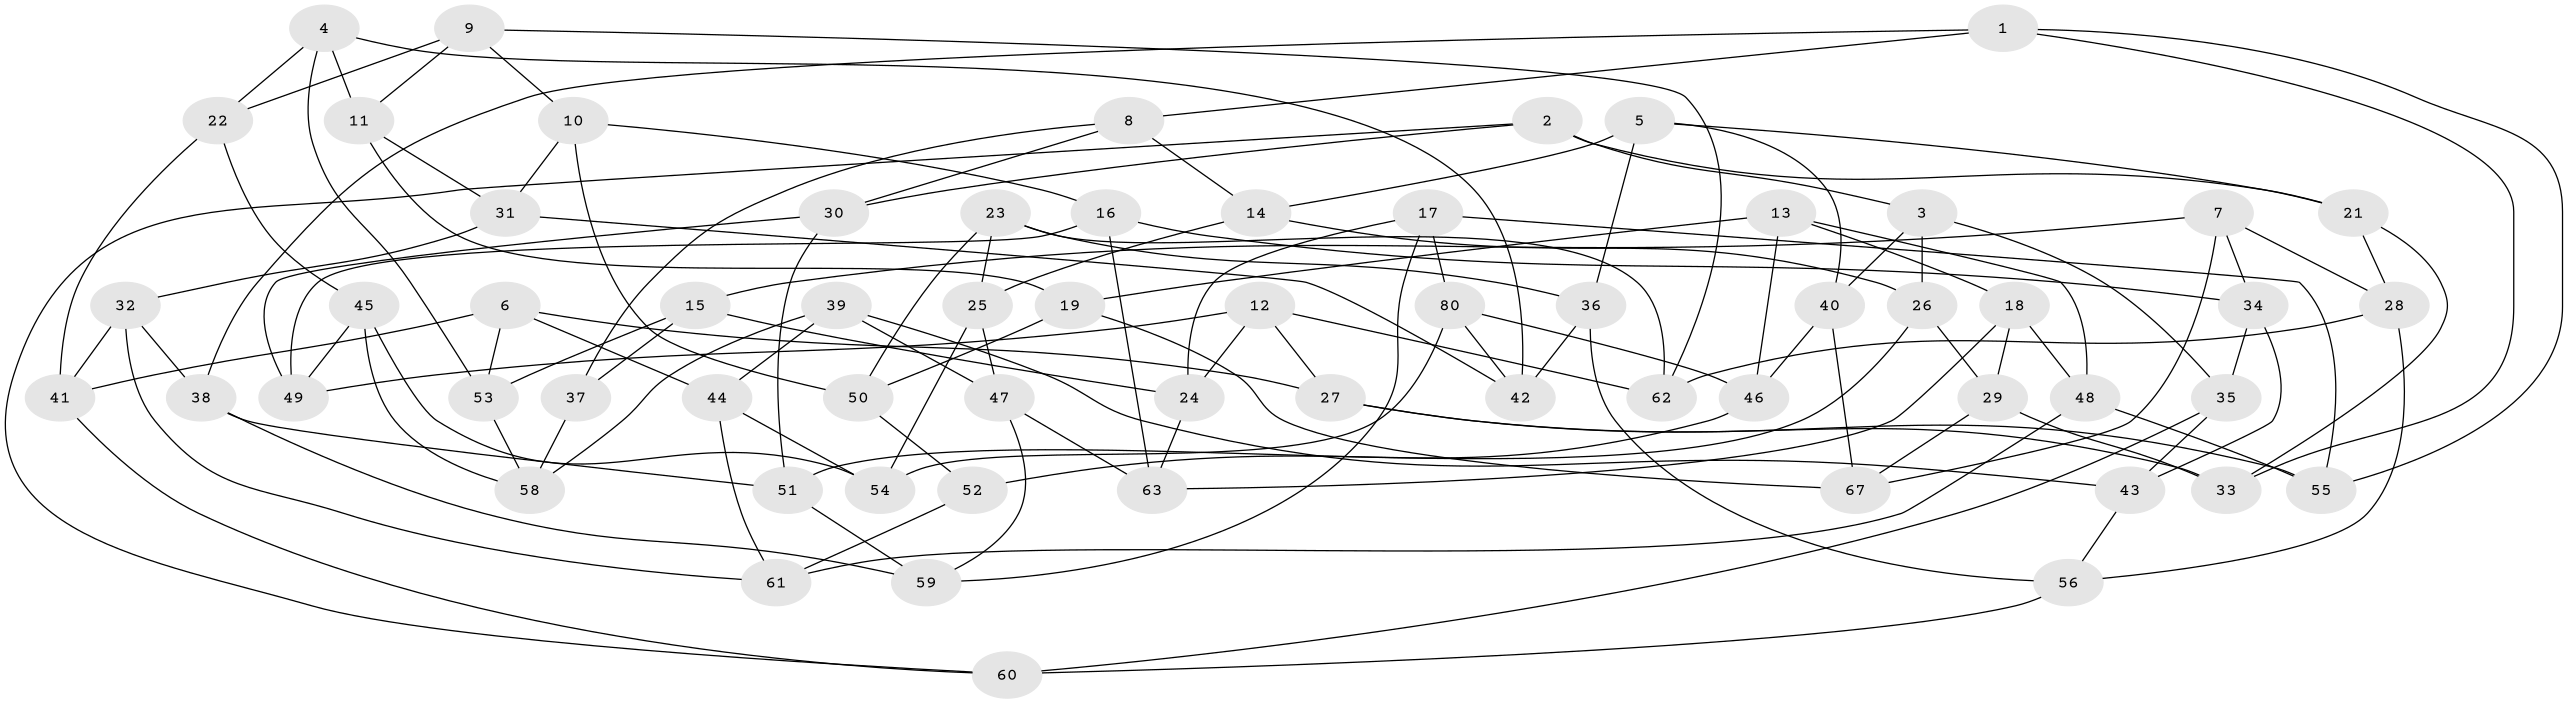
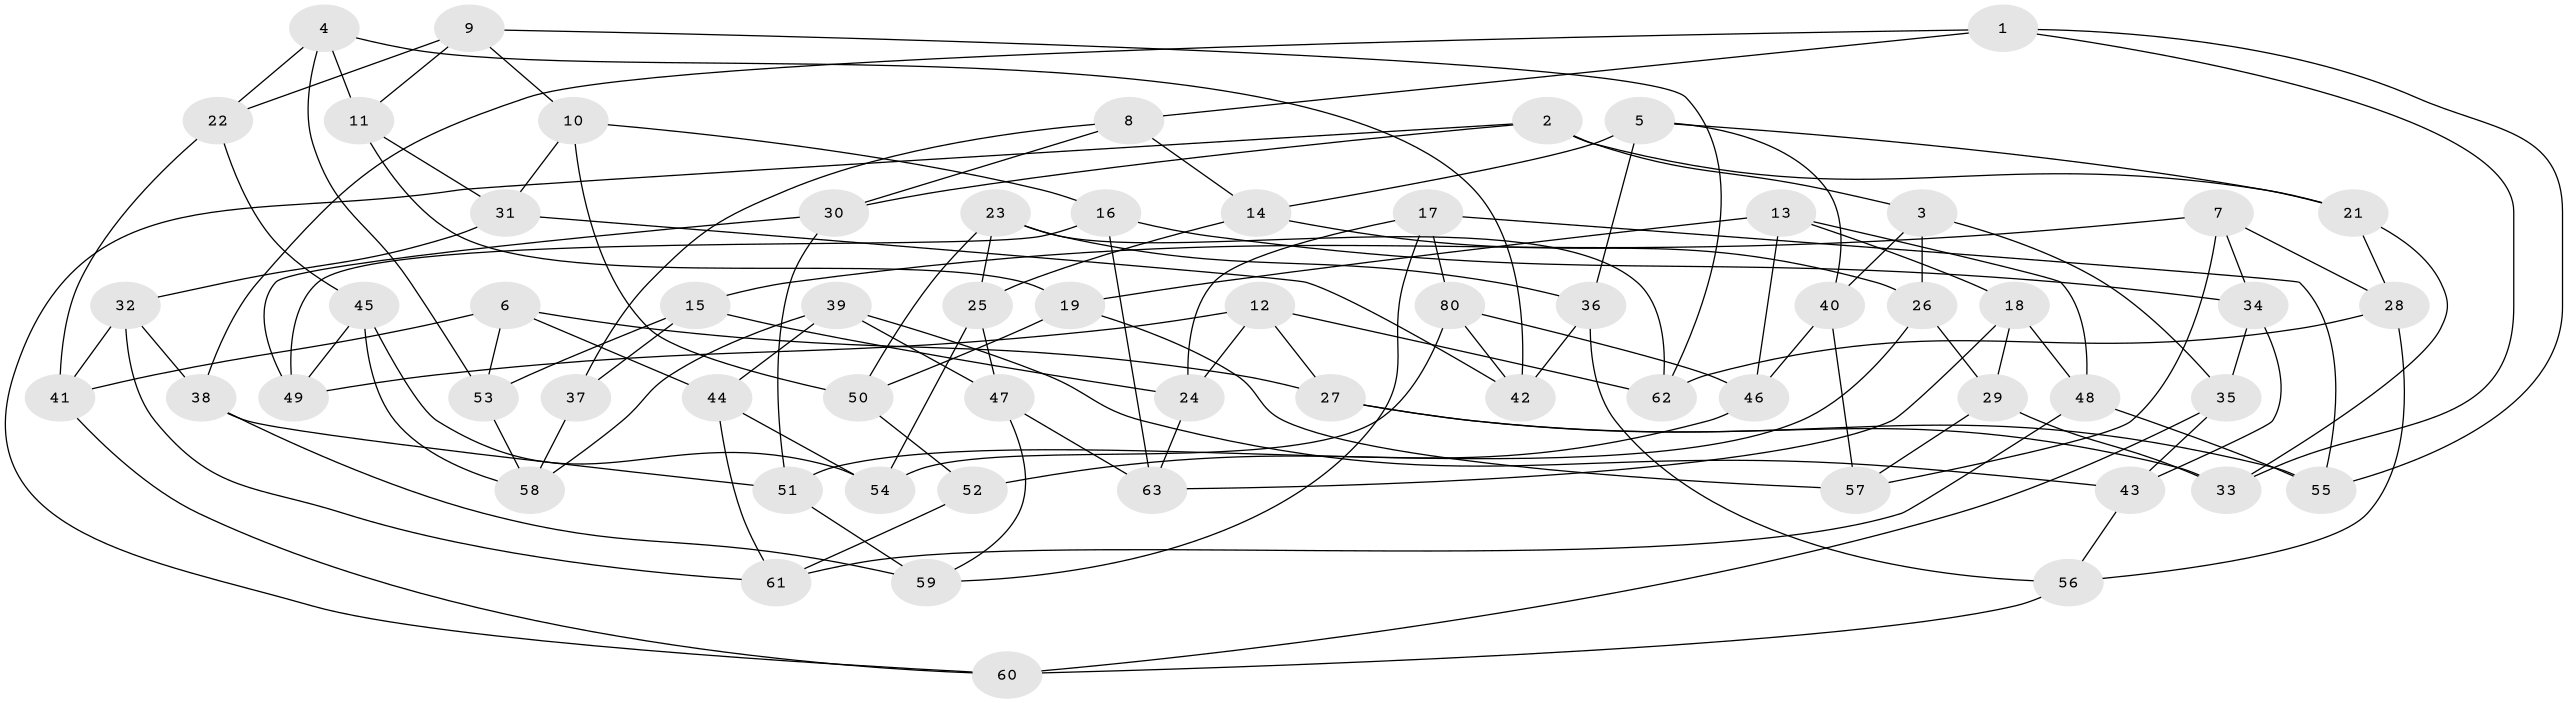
node "67": label "67" -> "57"
